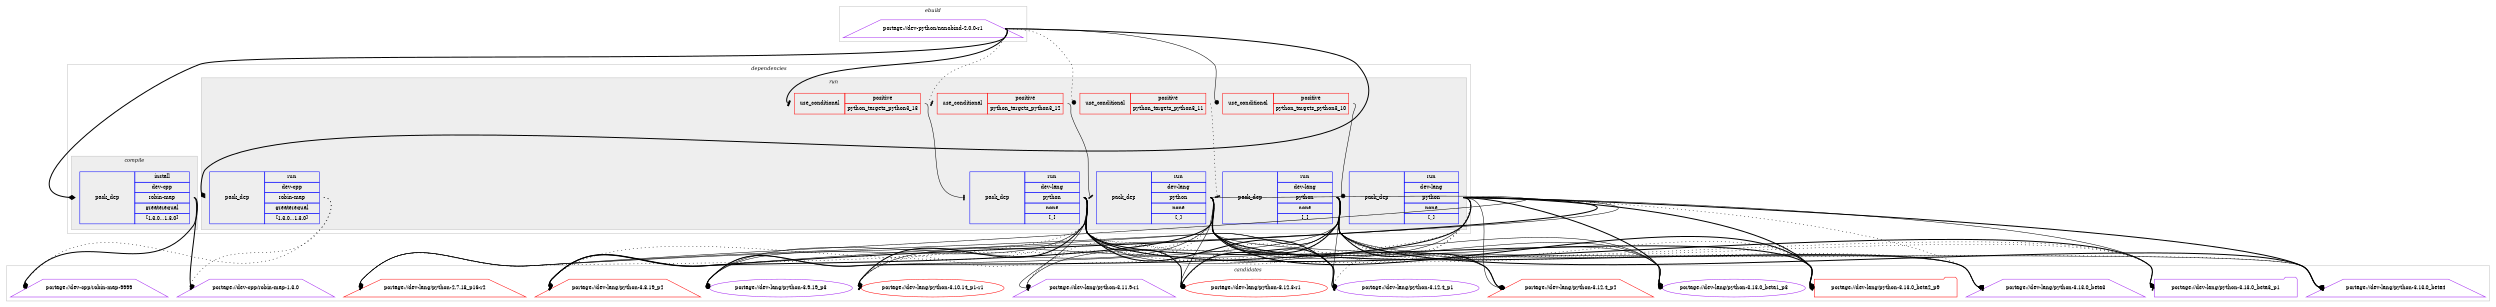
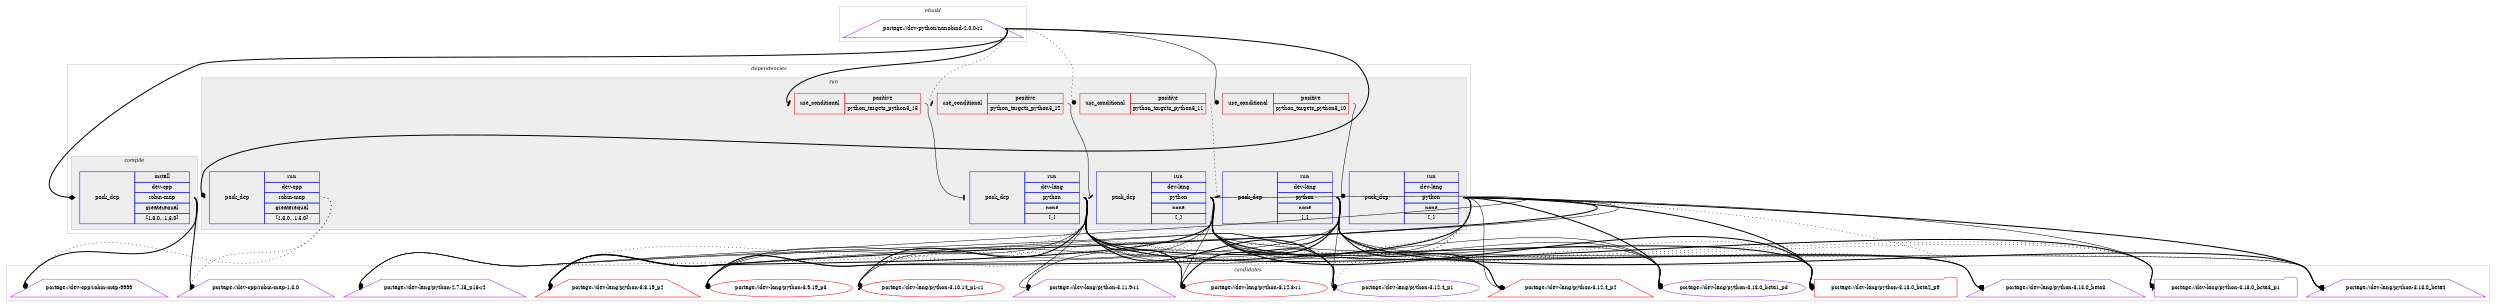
node "portage://dev-lang/python-2.7.18_p16-r2": color red -> purple
node "portage://dev-lang/python-3.9.19_p3": color purple -> red
